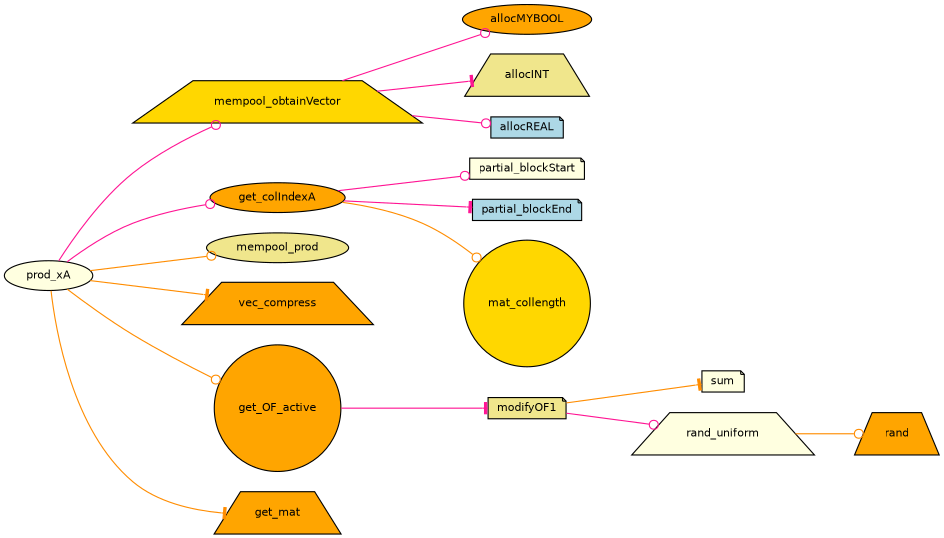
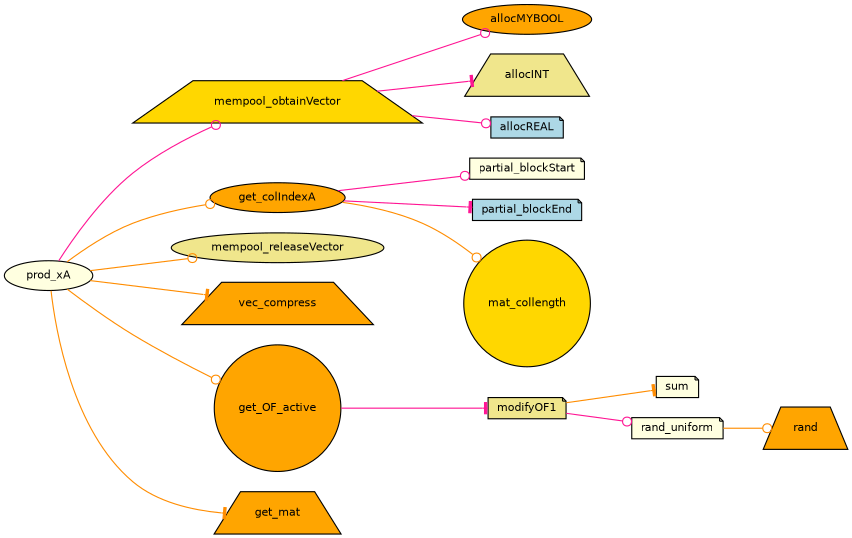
edge "prod_xA" -> "get_colIndexA": color deeppink -> darkorange
node "mempool_prod": label "mempool_prod" -> "mempool_releaseVector"
node "rand_uniform": shape trapezium -> note
